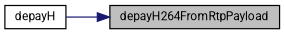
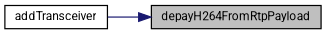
node "depayH": label "depayH" -> "addTransceiver"
